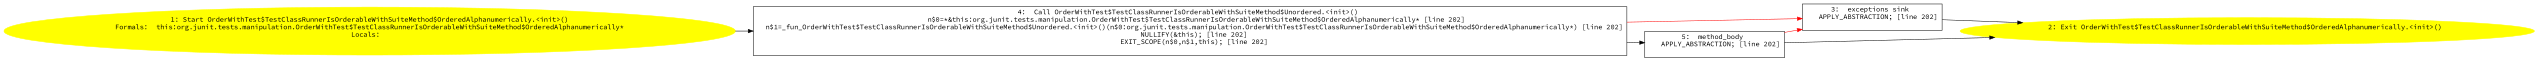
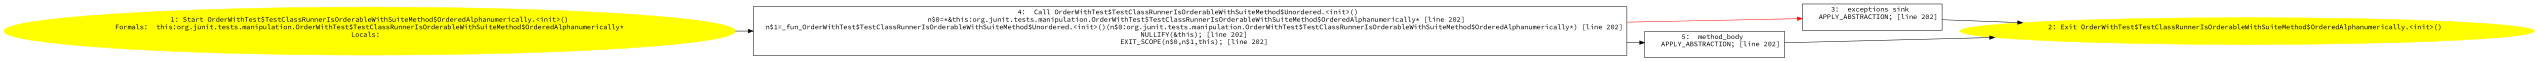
edge "5:  method_body APPLY_ABSTRACTION; [line 202]" -> "3:  exceptions sink APPLY_ABSTRACTION; [line 202]": removed
